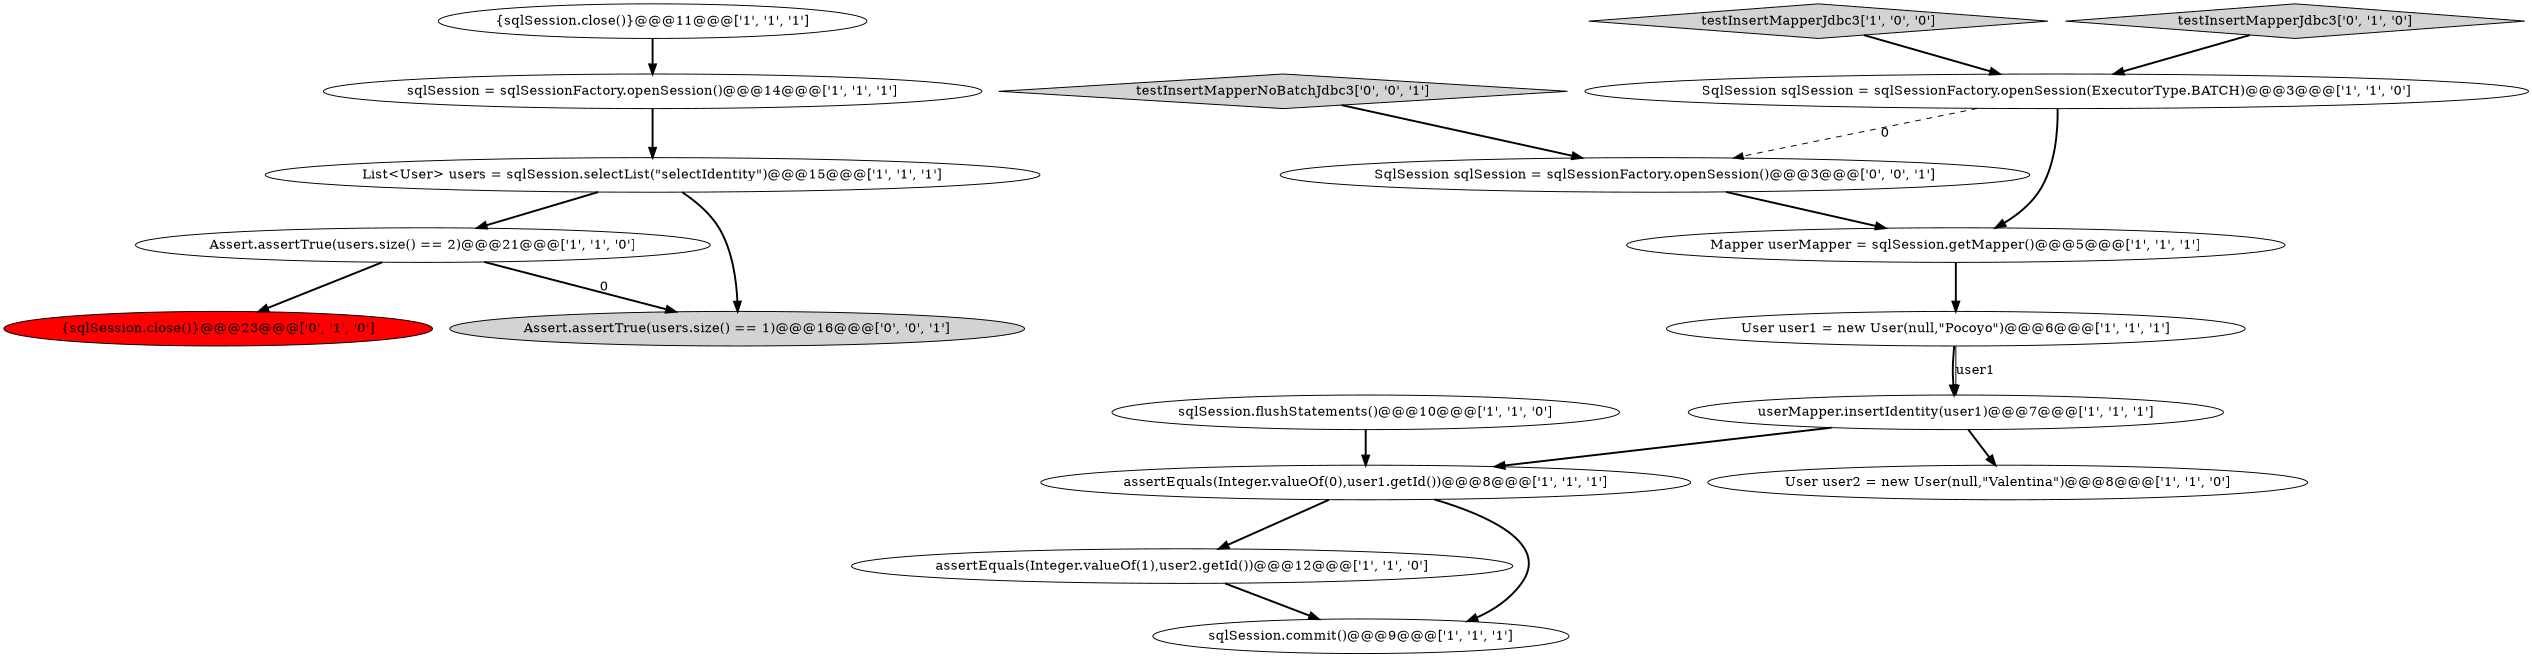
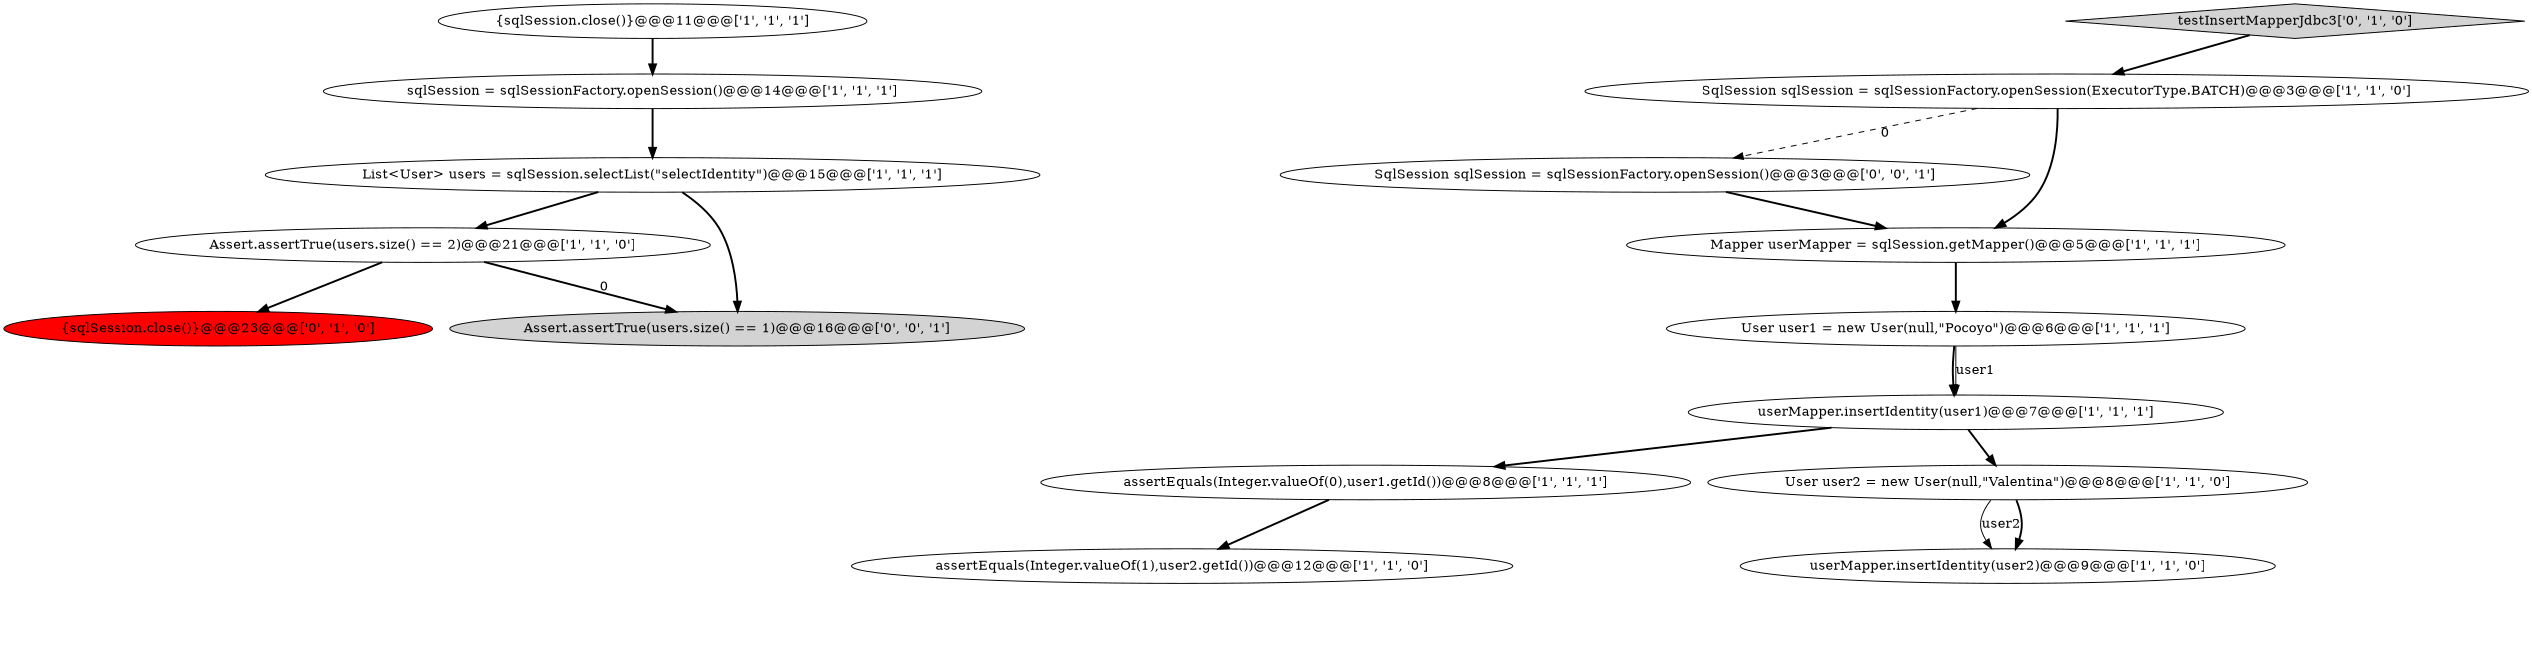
node "testInsertMapperJdbc3['1', '0', '0']": removed
node "testInsertMapperNoBatchJdbc3['0', '0', '1']": removed
node "sqlSession.flushStatements()@@@10@@@['1', '1', '0']": removed
node "userMapper.insertIdentity(user2)@@@9@@@['1', '1', '0']": added
node "sqlSession.commit()@@@9@@@['1', '1', '1']": removed
